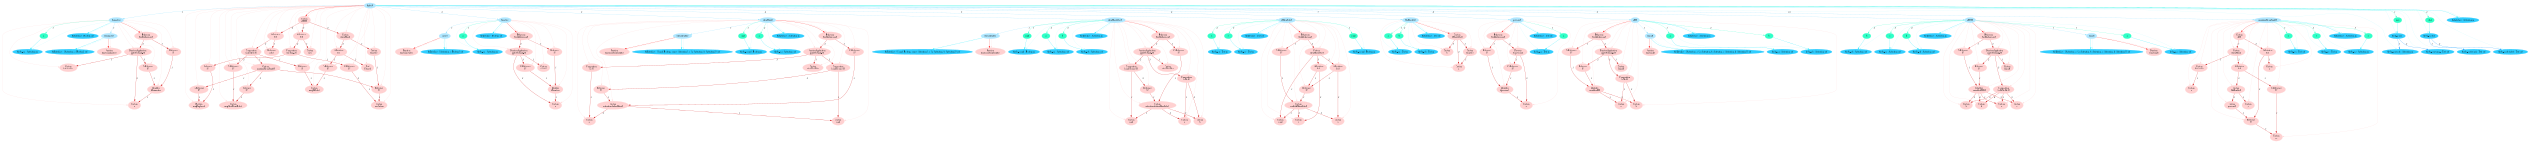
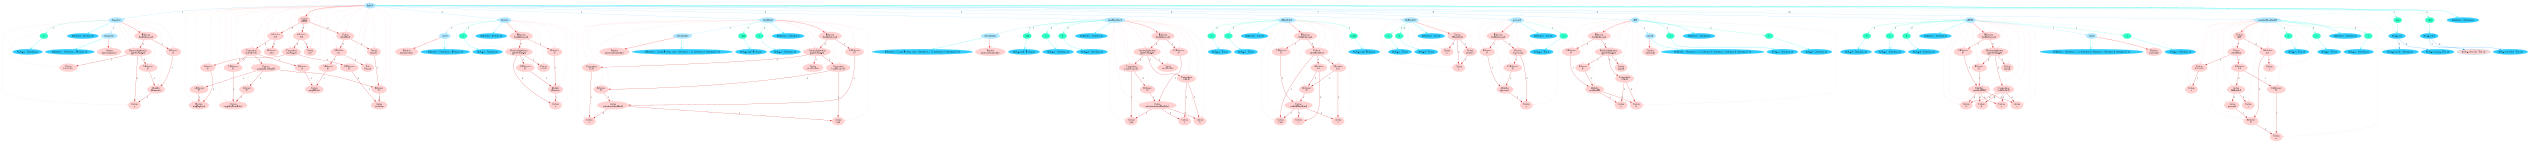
node "theArgs.robot.ack : Text out": fillcolor #2fcdff -> #ffd1d1
